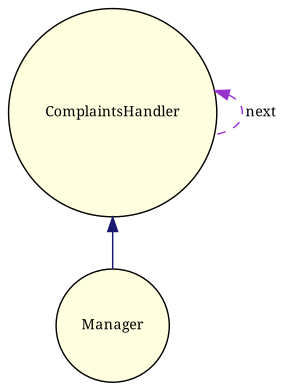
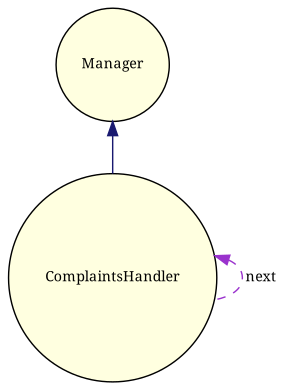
edge "Manager" -> "ComplaintsHandler": reversed
